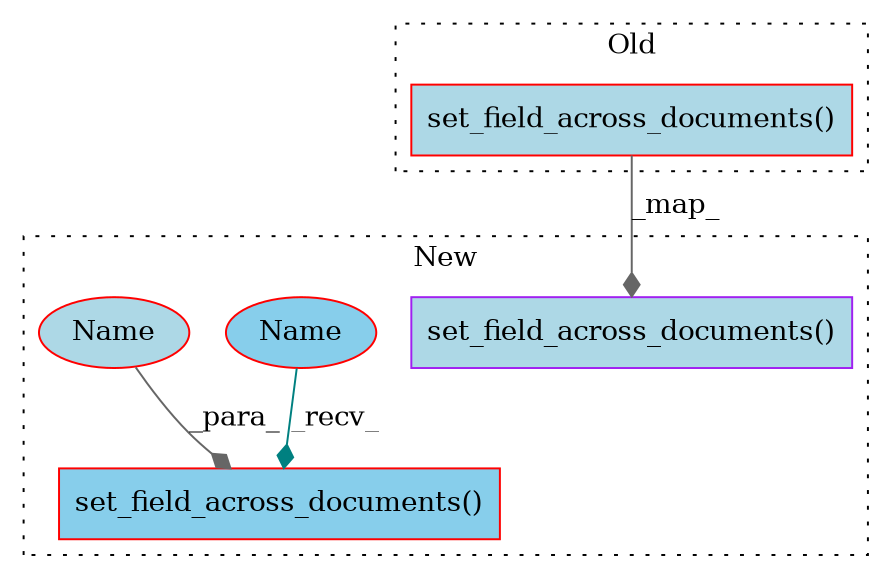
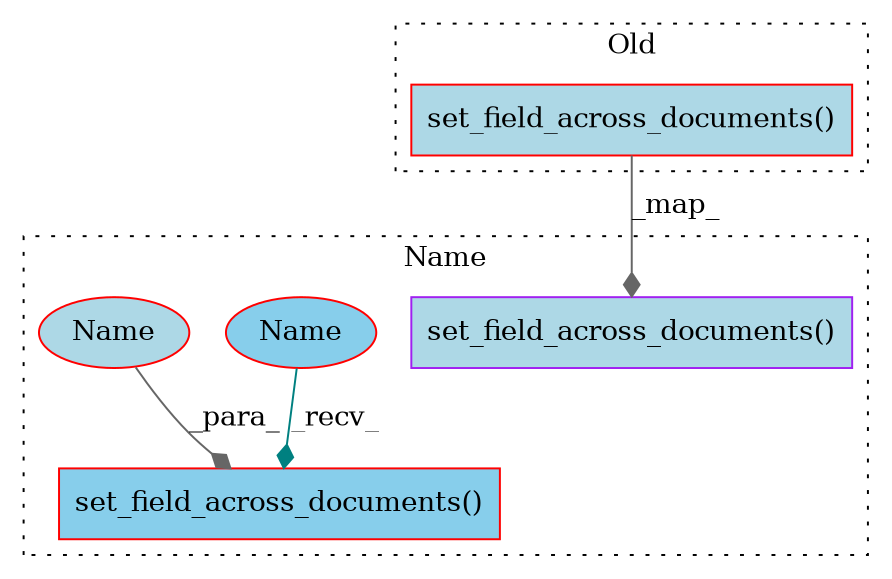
cluster "New": label "New" -> "Name"
